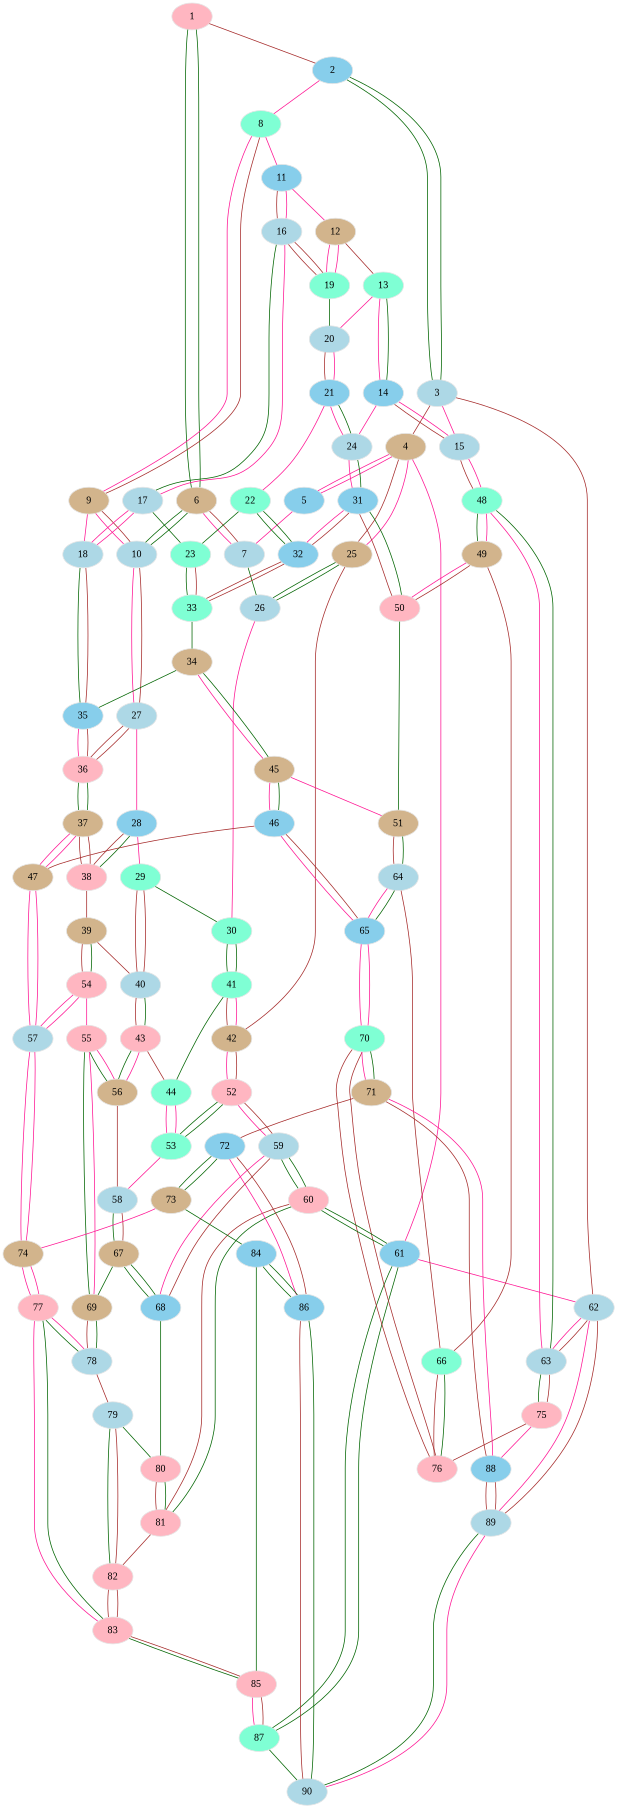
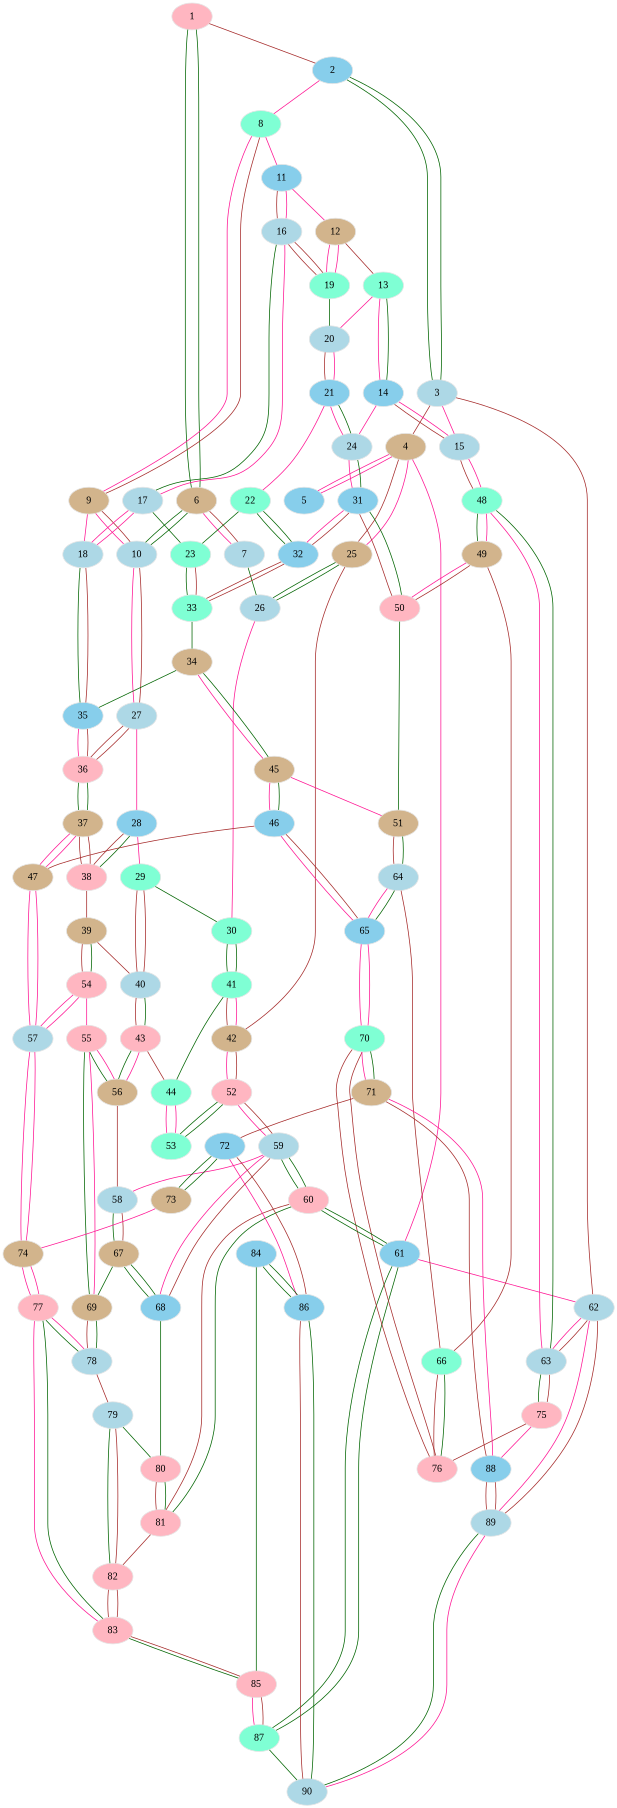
edge "5" -- "7": removed
edge "53" -- "58": now "59" -- "58"
edge "73" -- "84": removed
